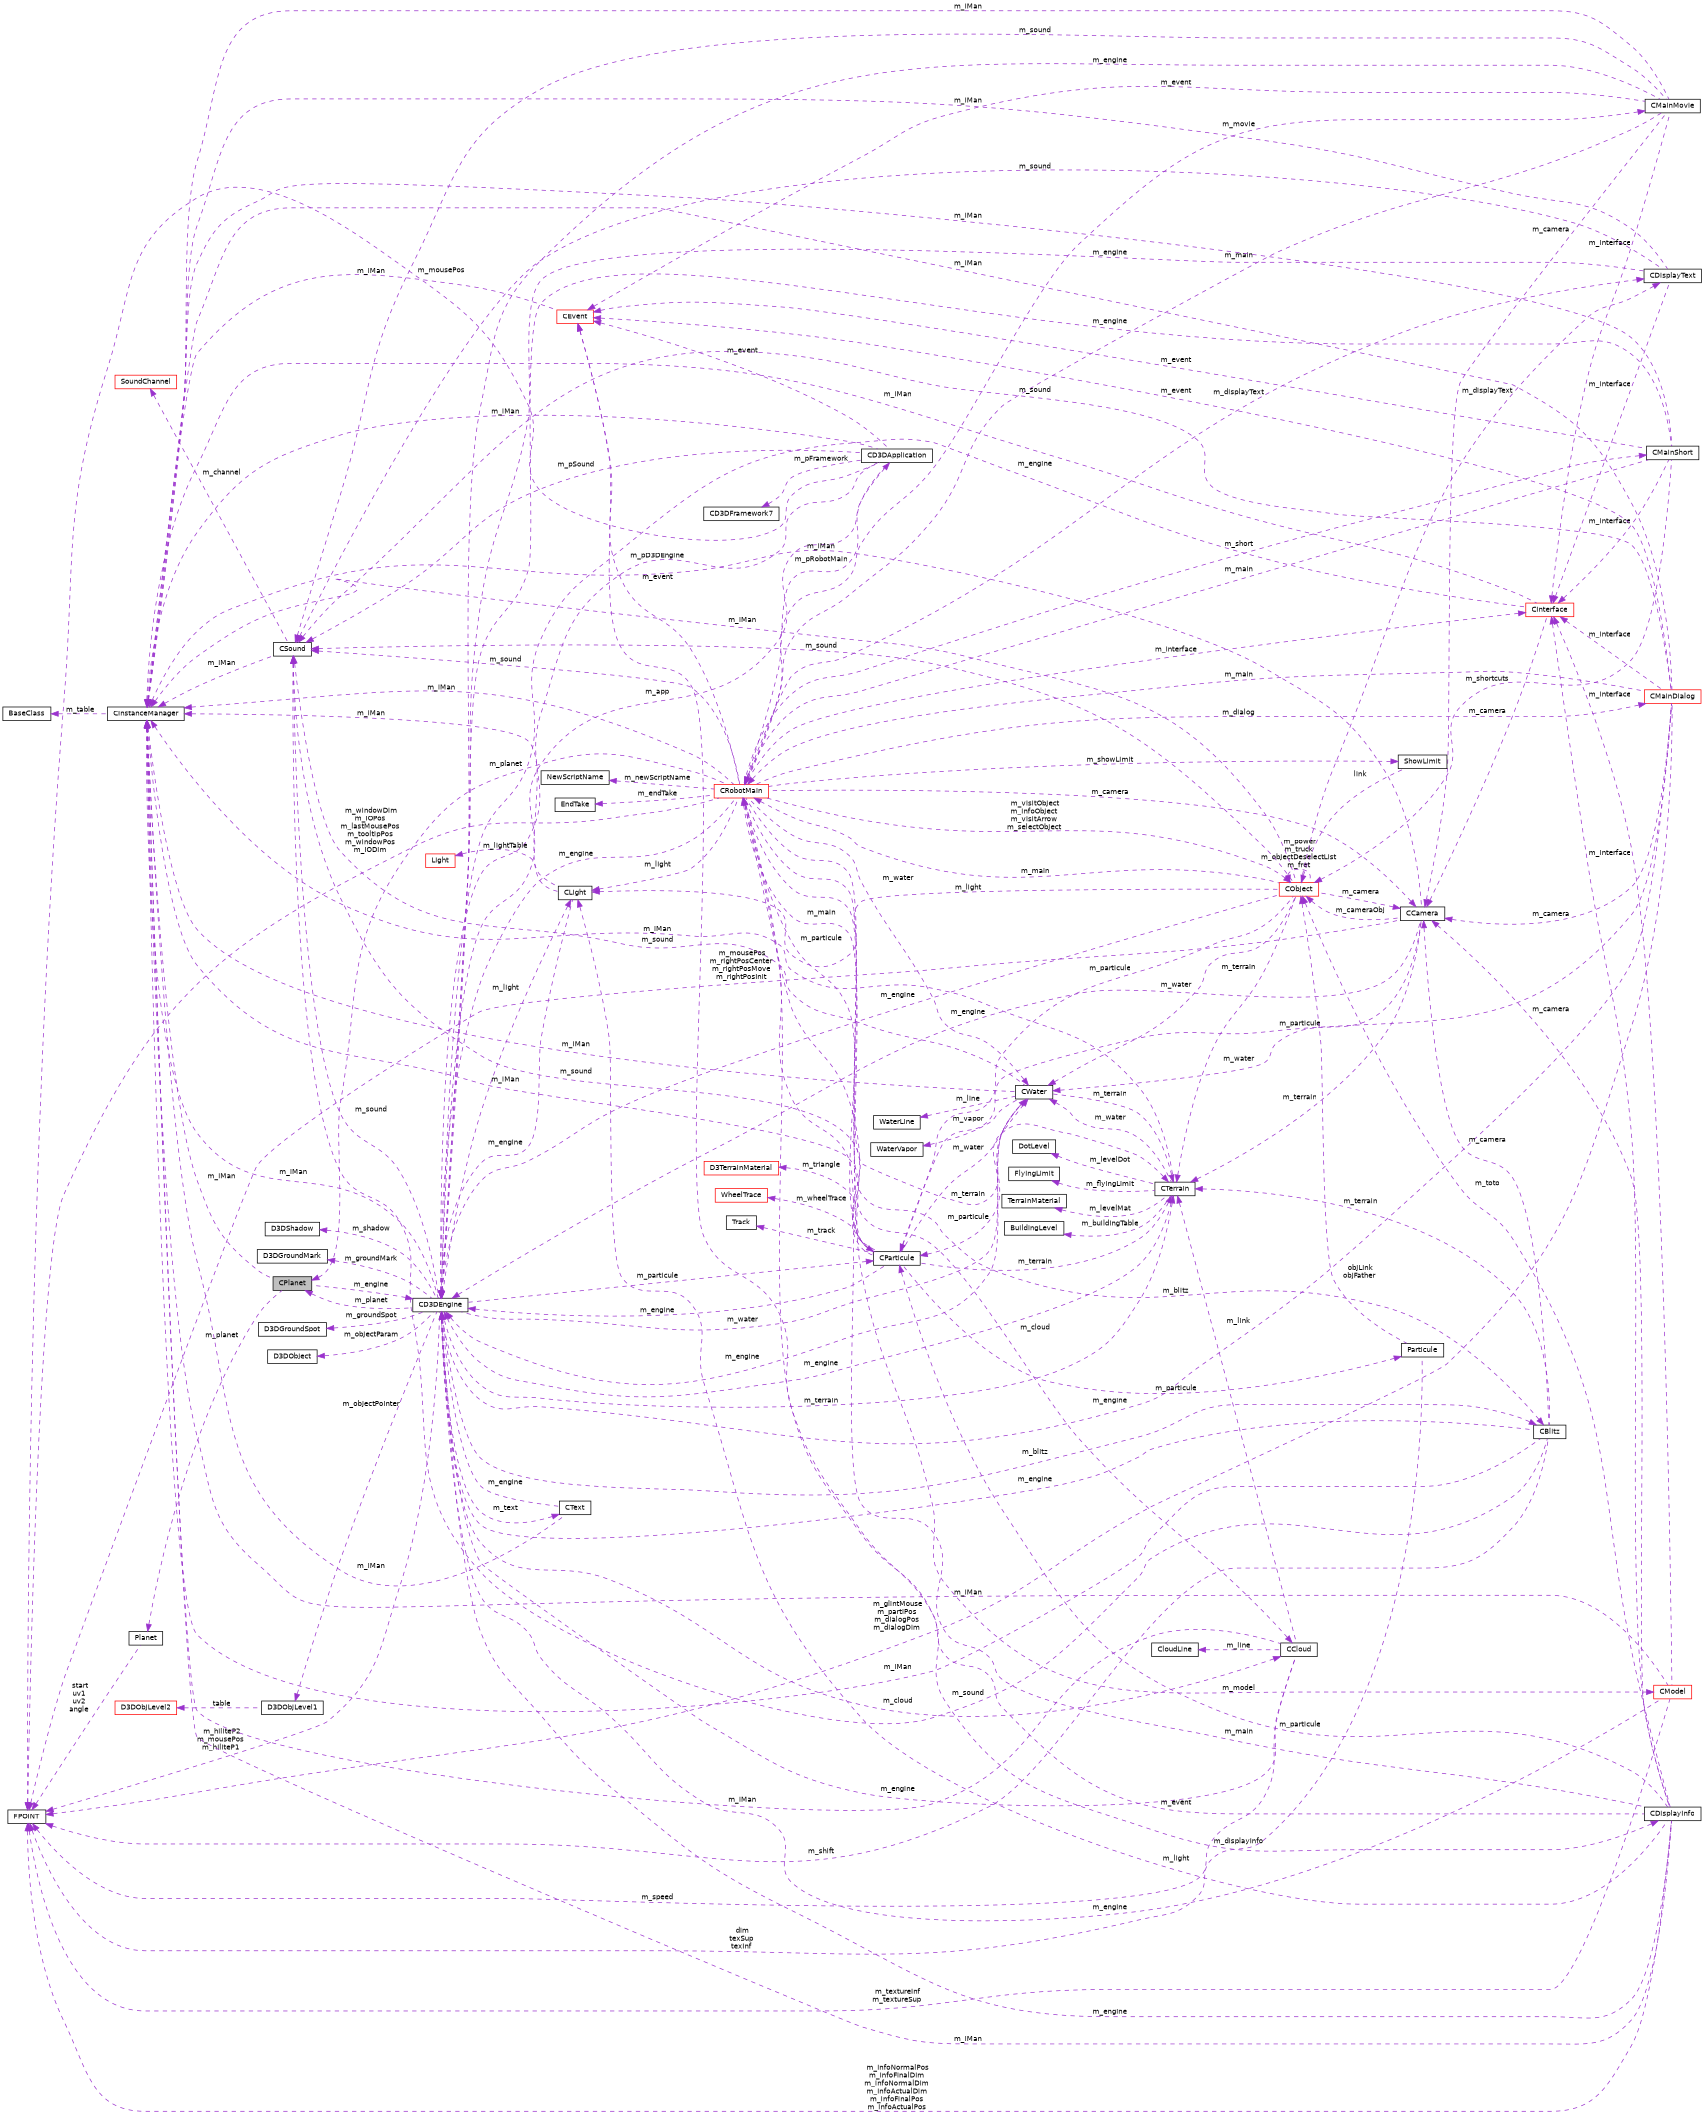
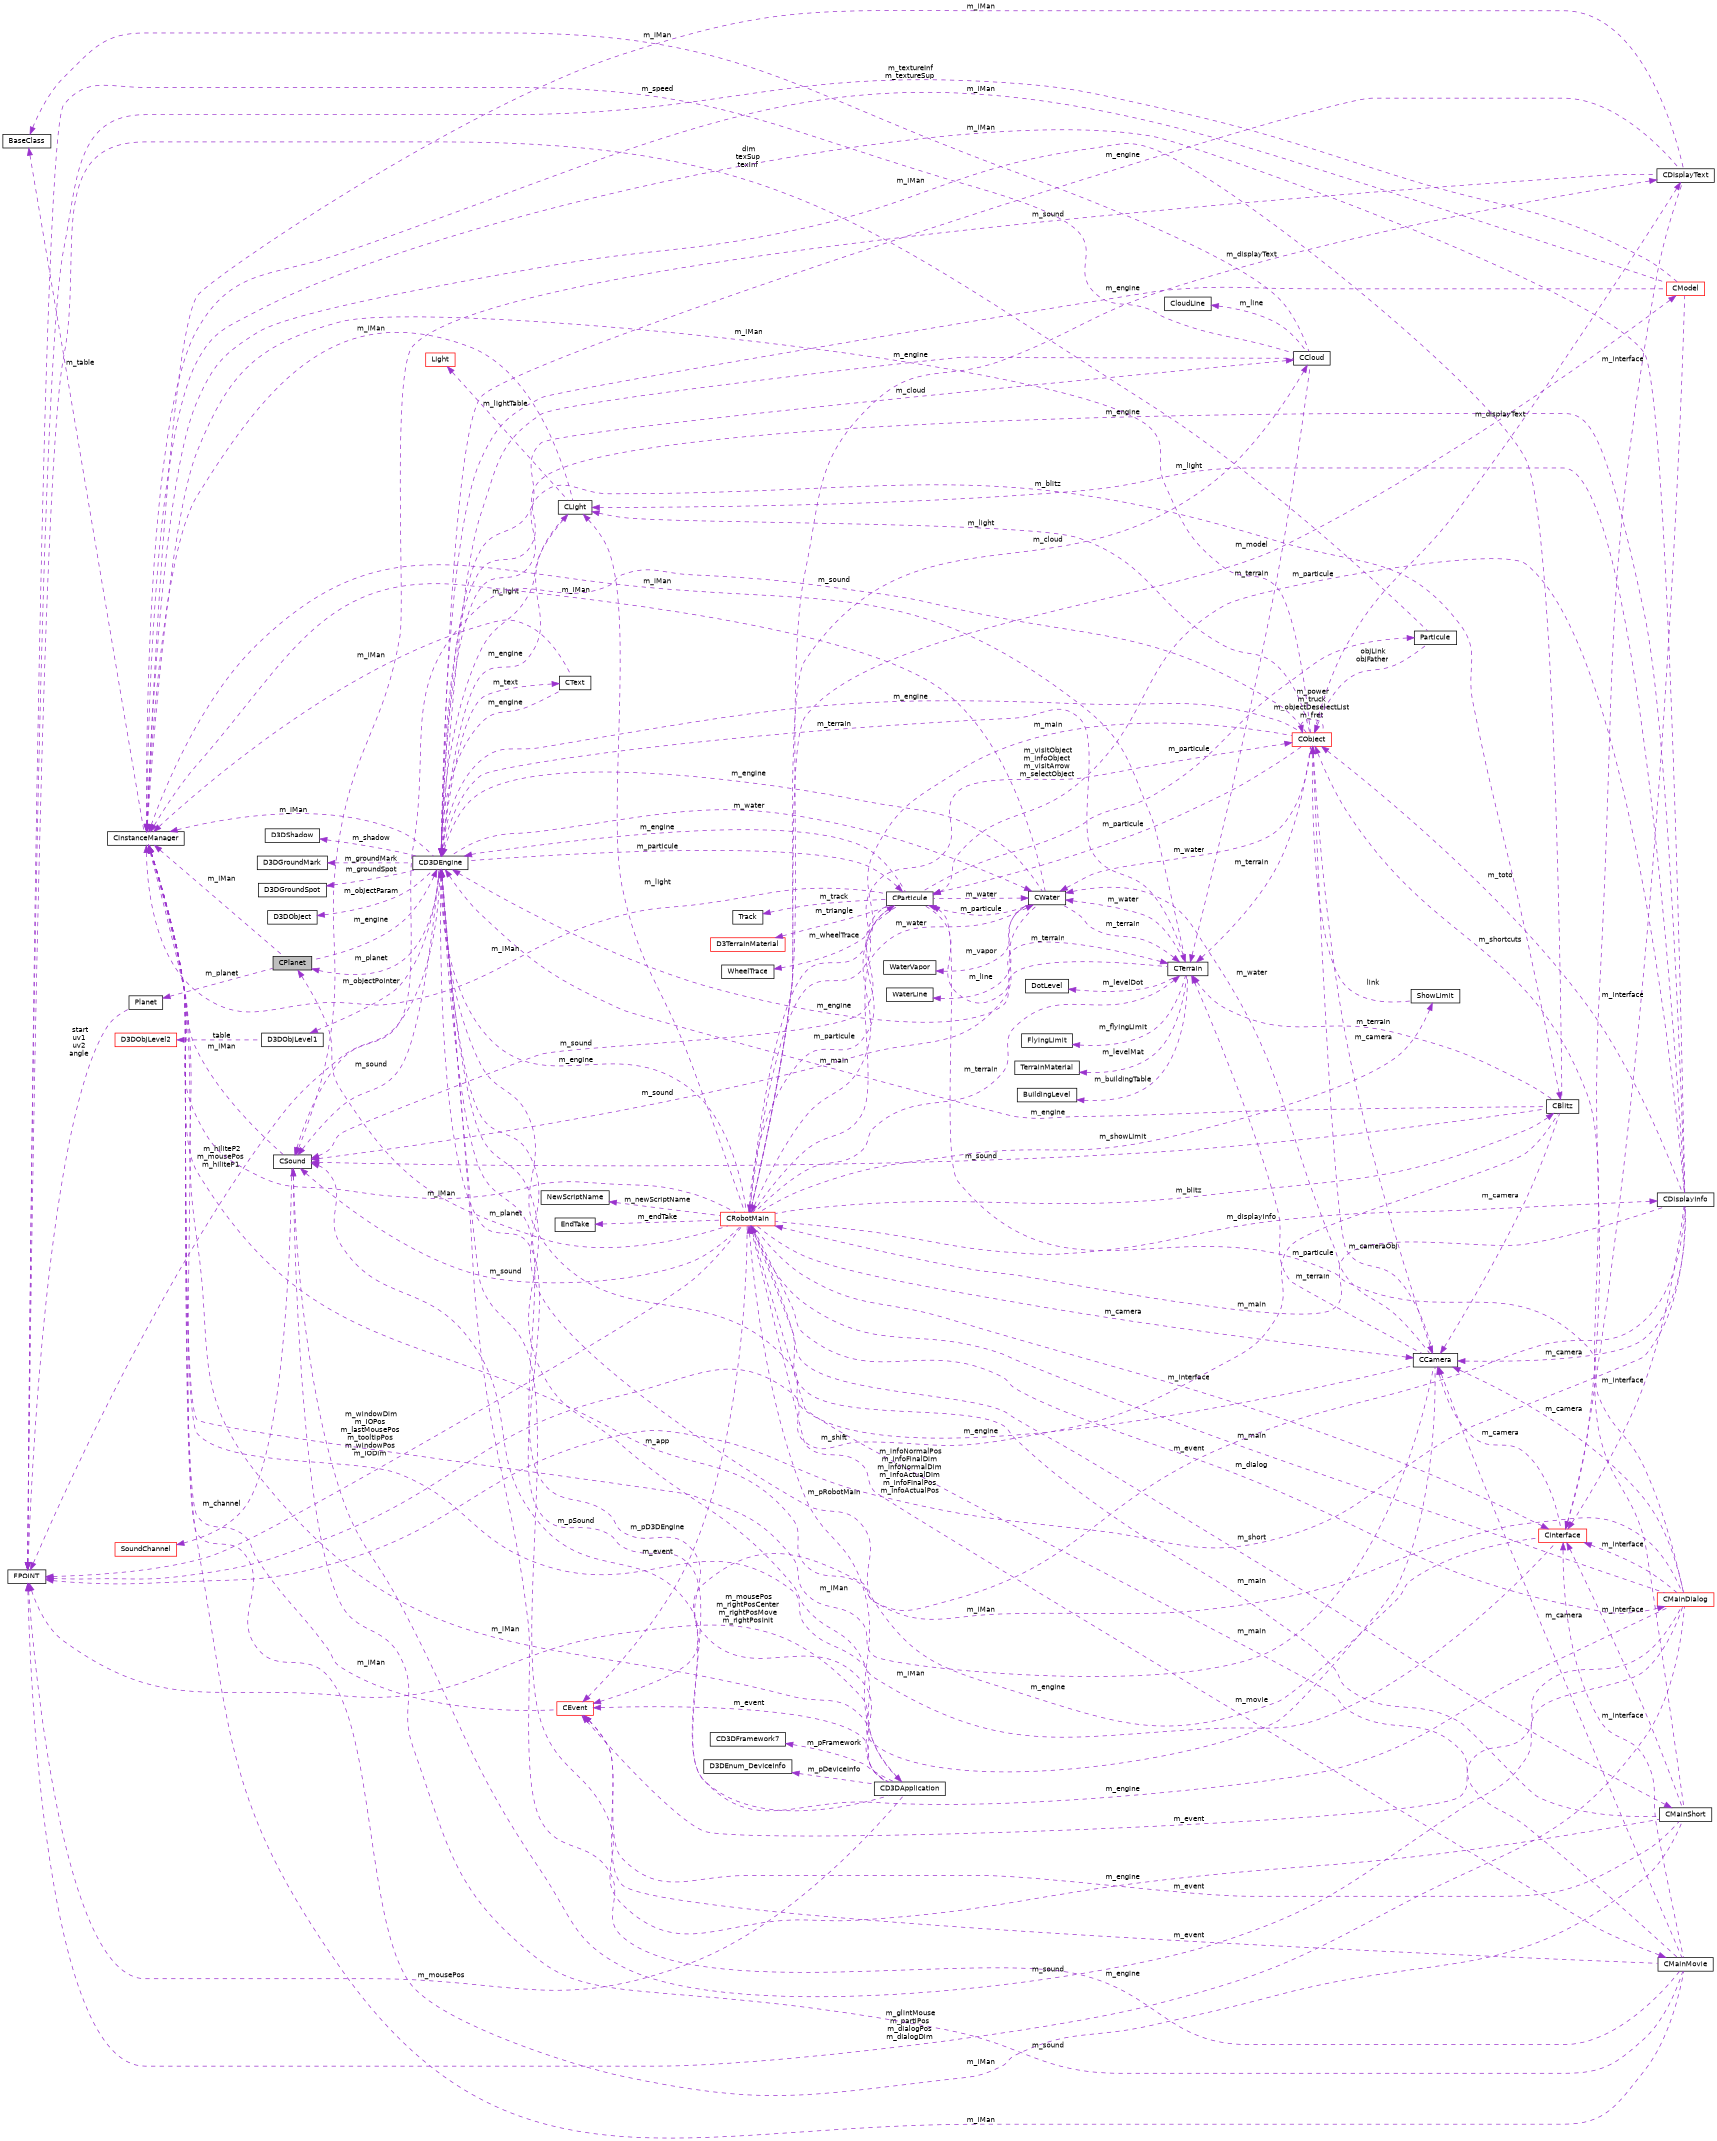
node "WheelTrace": color red -> black
edge "CCloud" -> "CTerrain": label " m_link" -> " m_terrain"
edge "CCloud" -> "CInstanceManager": now "CCloud" -> "BaseClass"
node "D3DEnum_DeviceInfo": added
